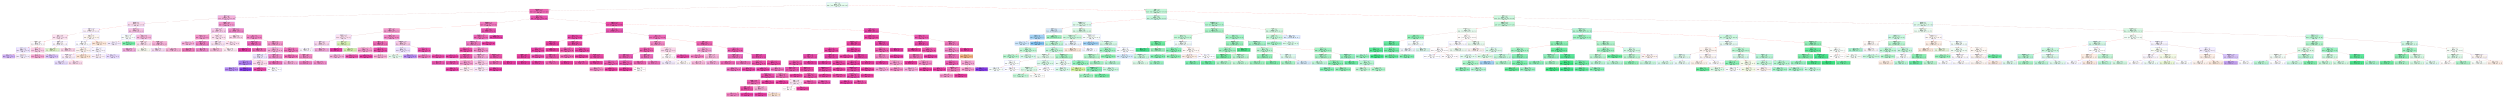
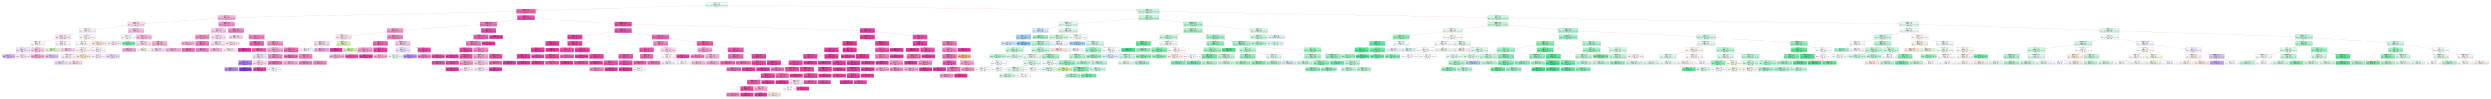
node "gini = 0.0 samples = 2 value = [0, 0, 0, 0, 2, 0] class = DL": removed
